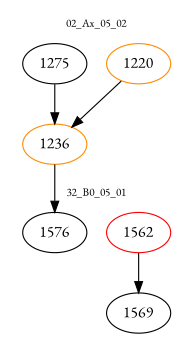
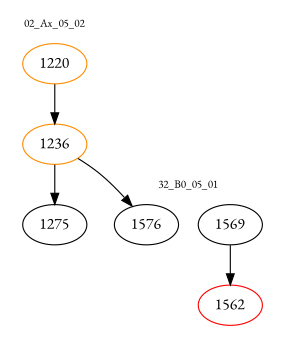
edge "1275" -> "1236": reversed
edge "1562" -> "1569": reversed
